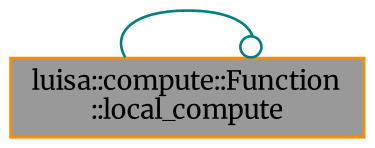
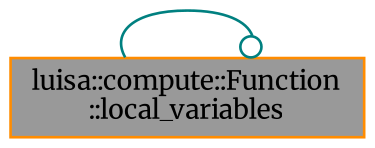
node "luisa::compute::Function ::local_compute": label "luisa::compute::Function ::local_compute" -> "luisa::compute::Function ::local_variables"
